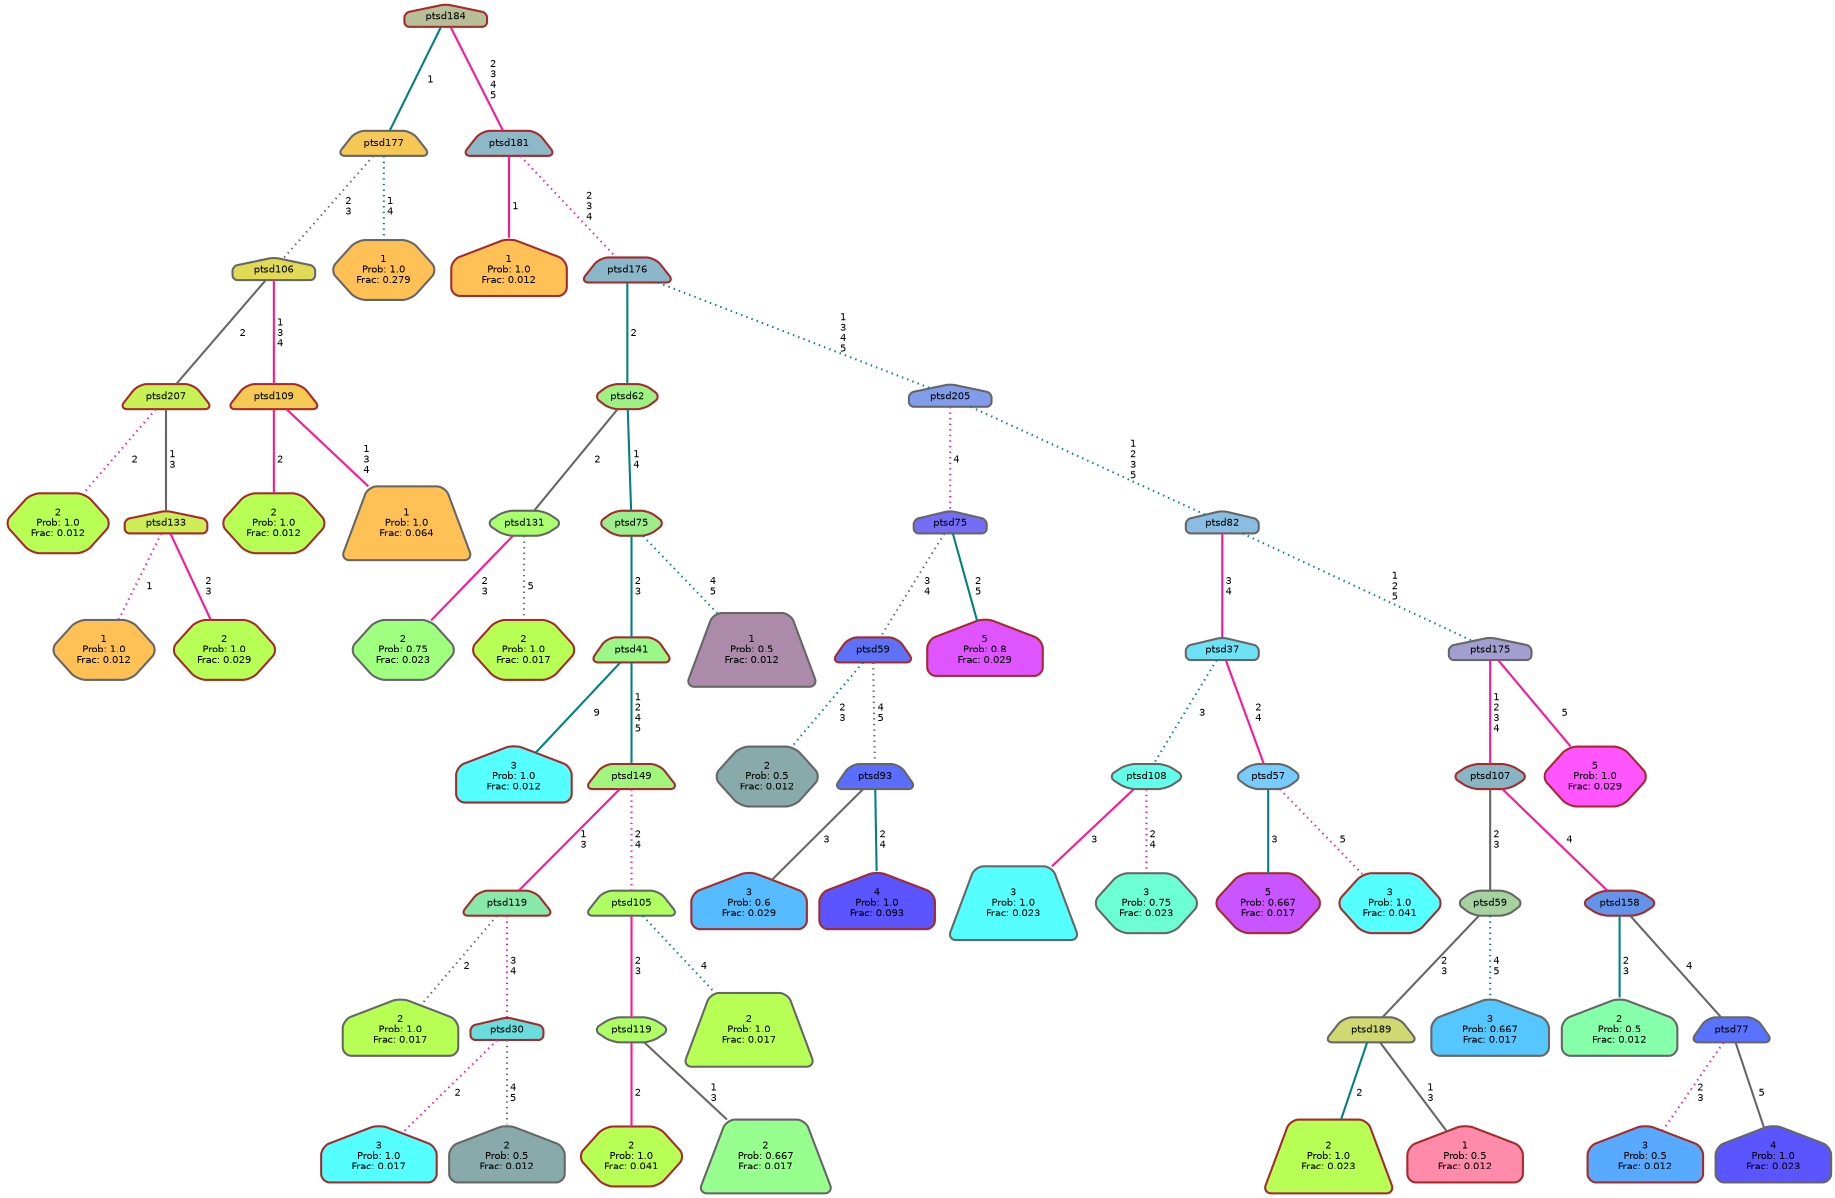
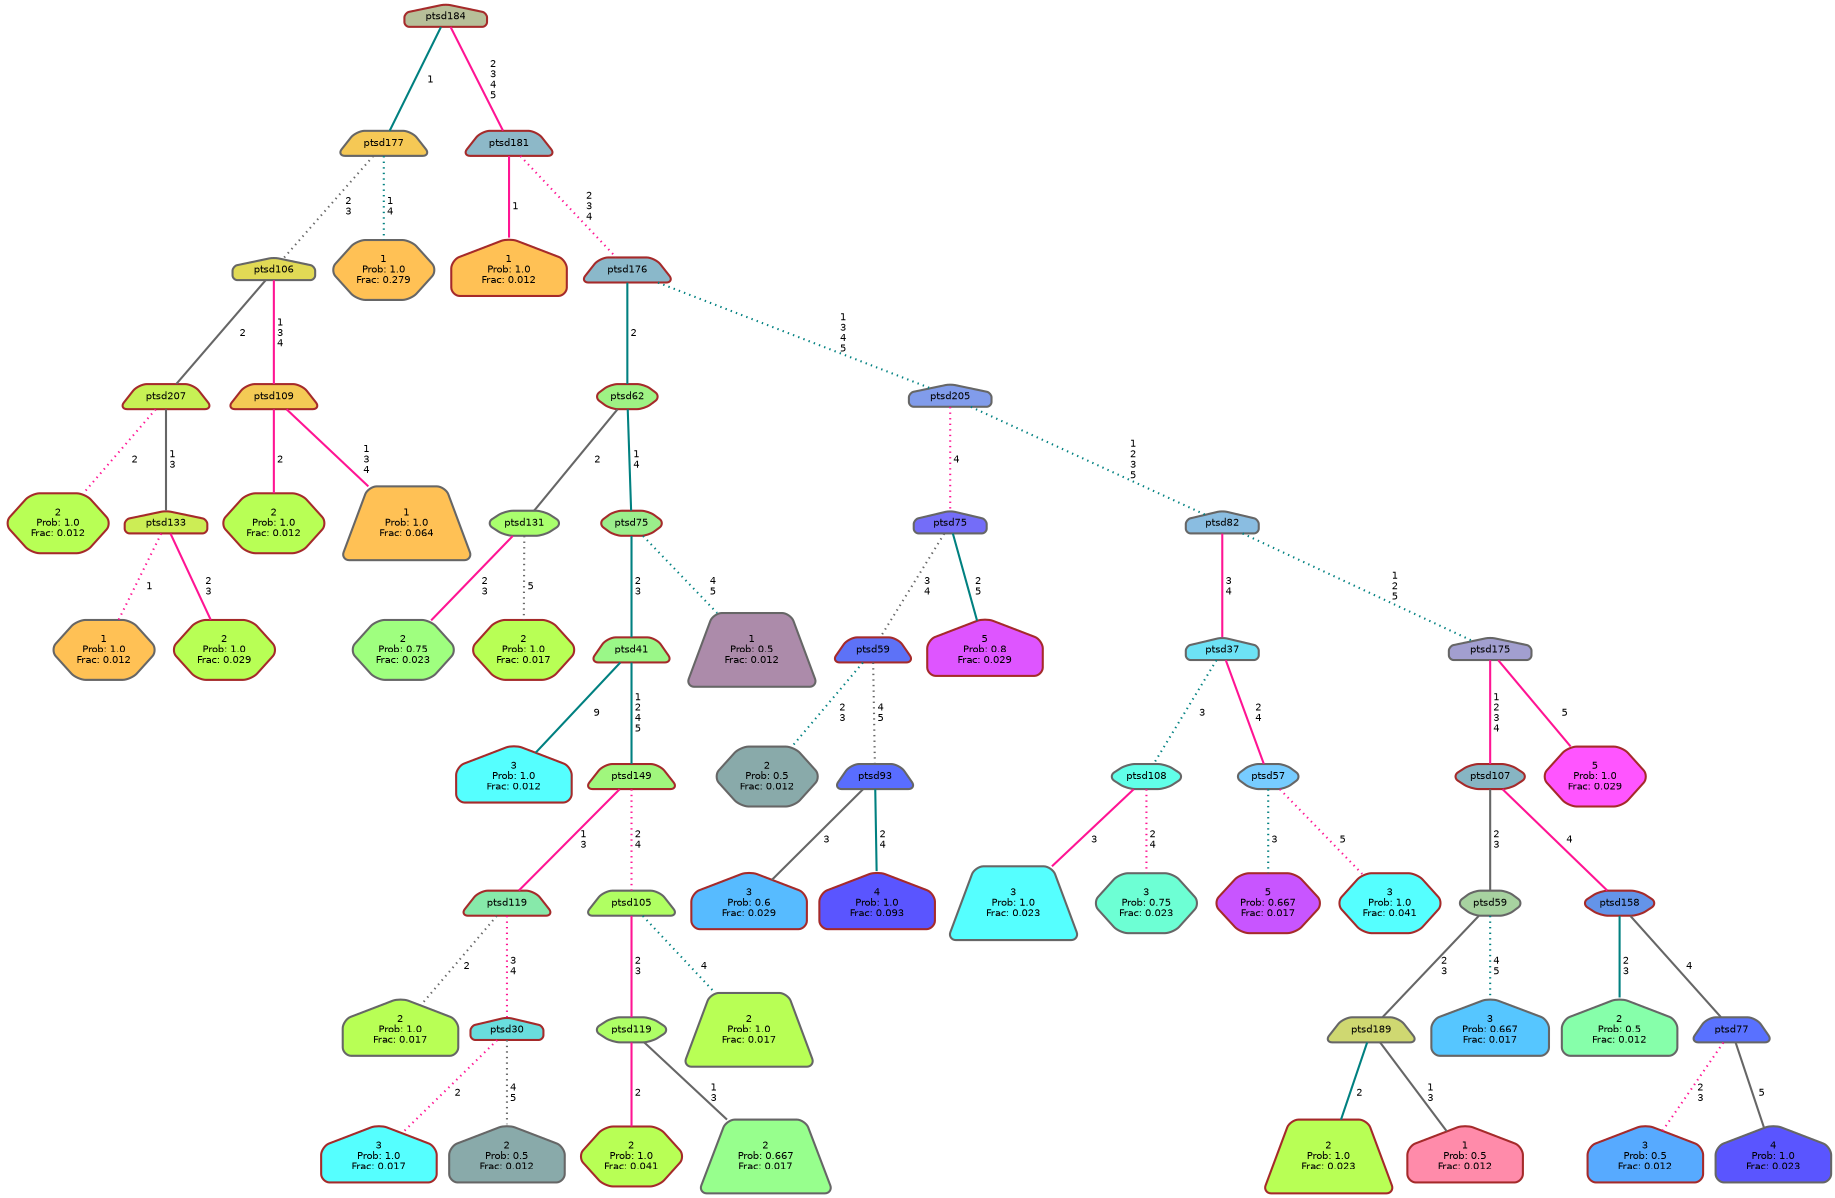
edge "ptsd57" -- "5 Prob: 0.667 Frac: 0.017": style solid -> dotted
